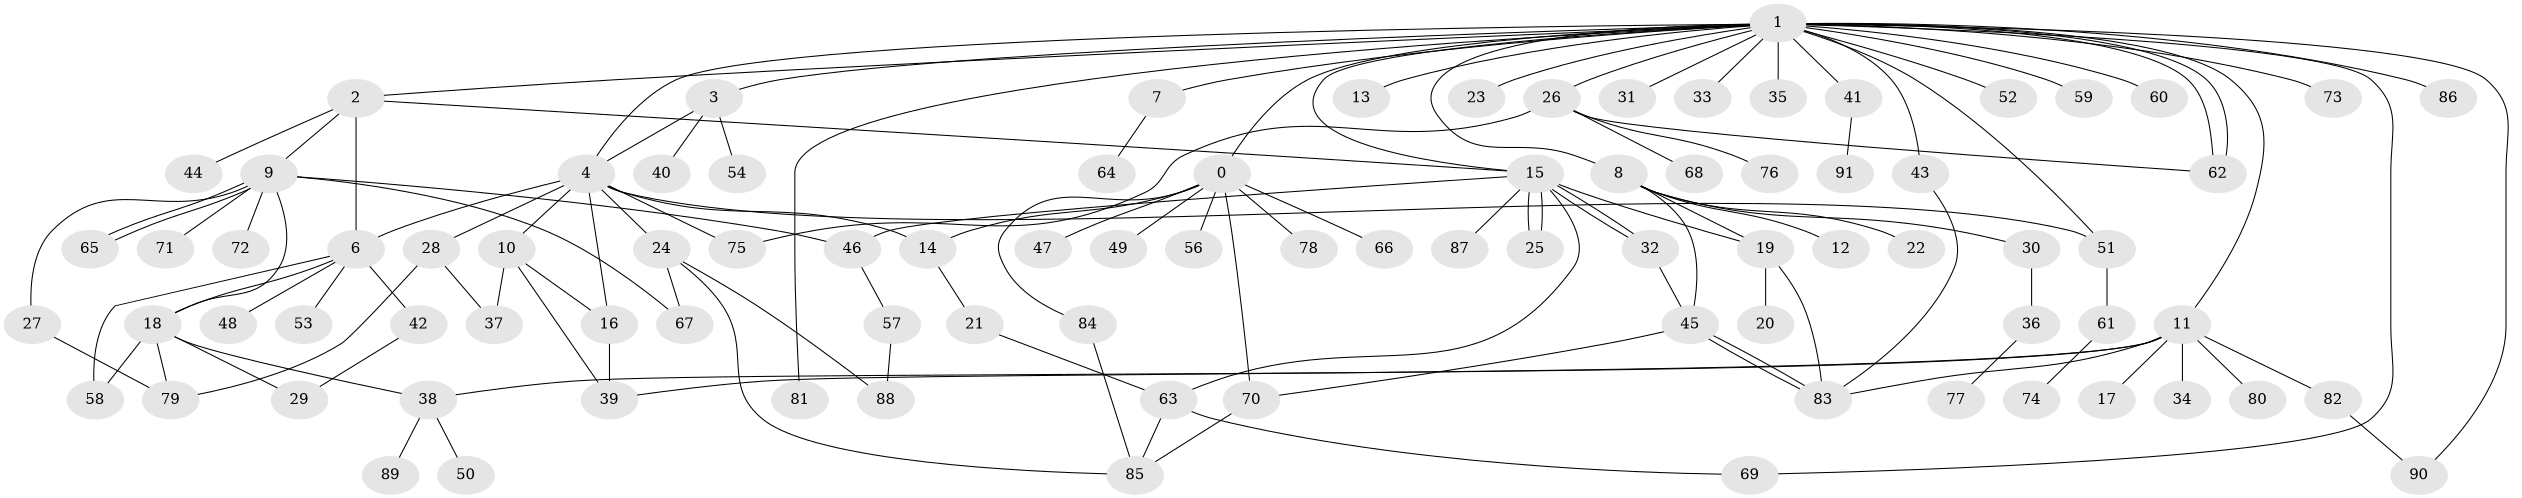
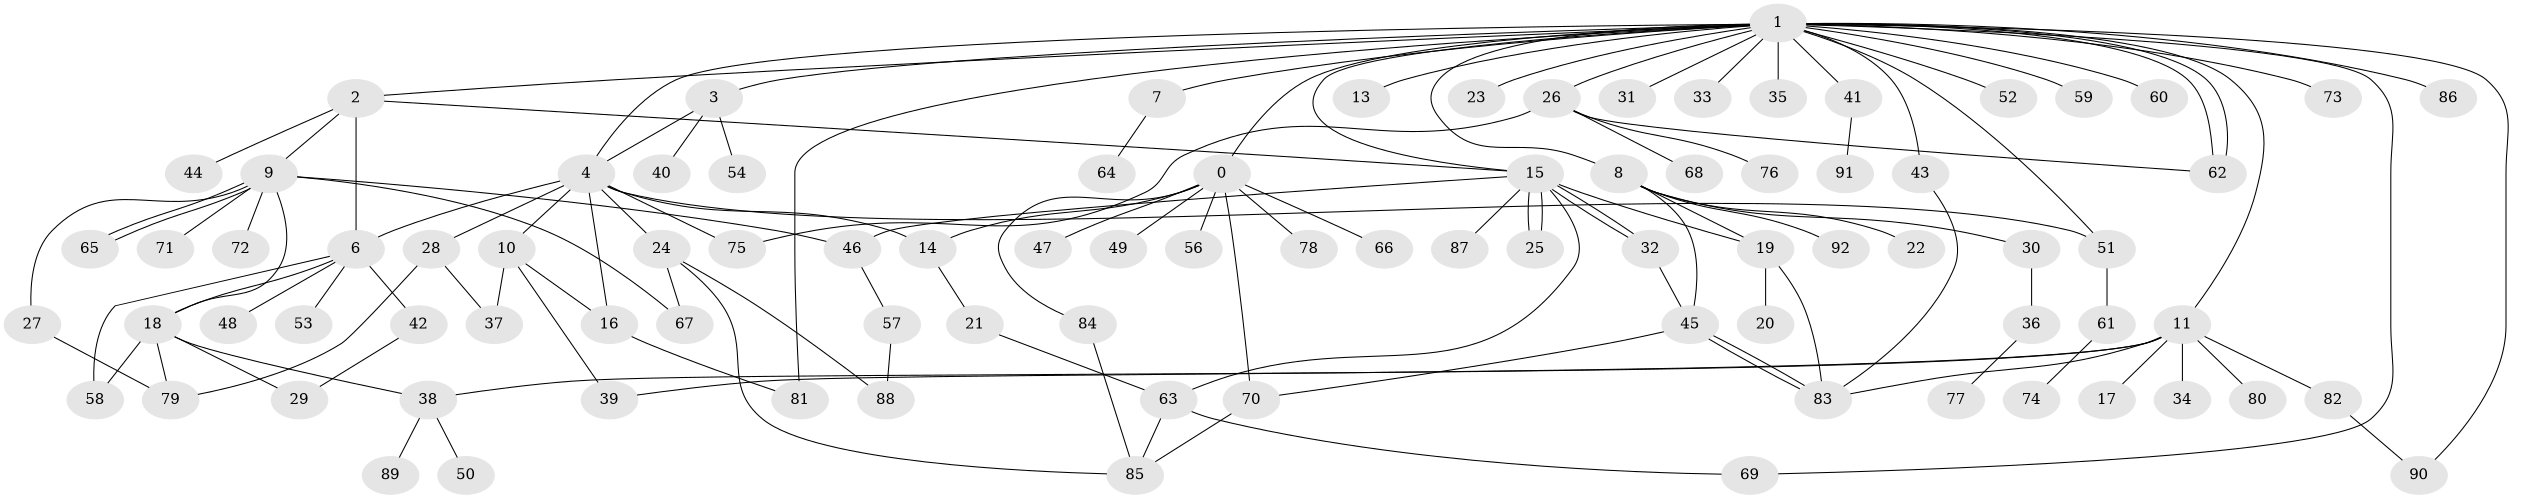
node "12": label "12" -> "92"
edge "16" -- "39": now "16" -- "81"
